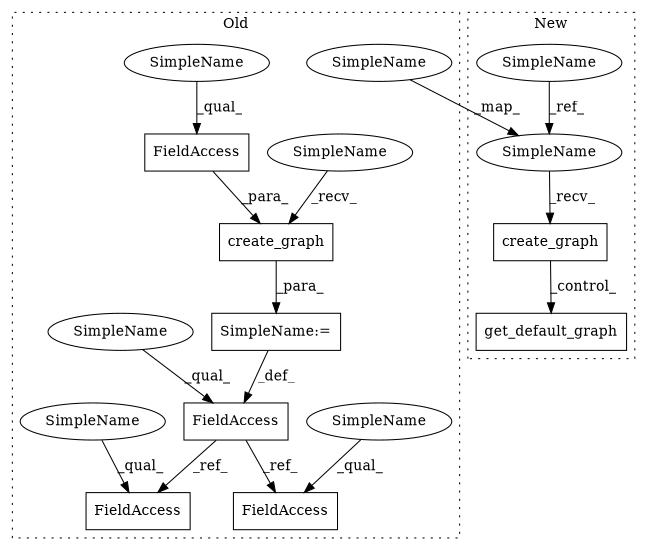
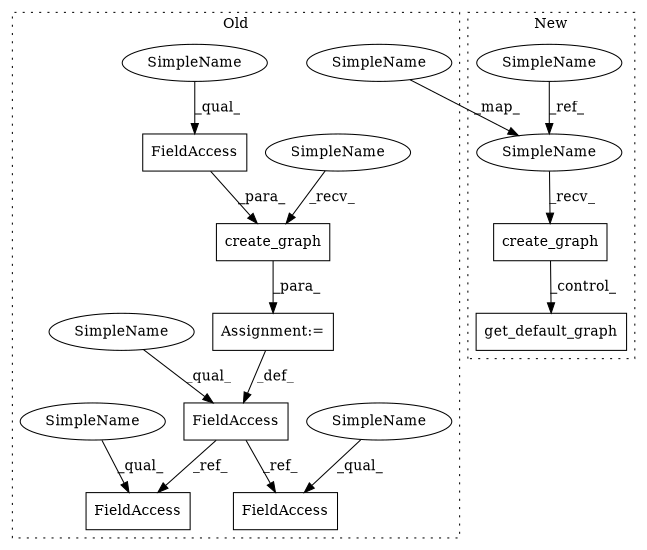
node "SimpleName:=": label "SimpleName:=" -> "Assignment:="
